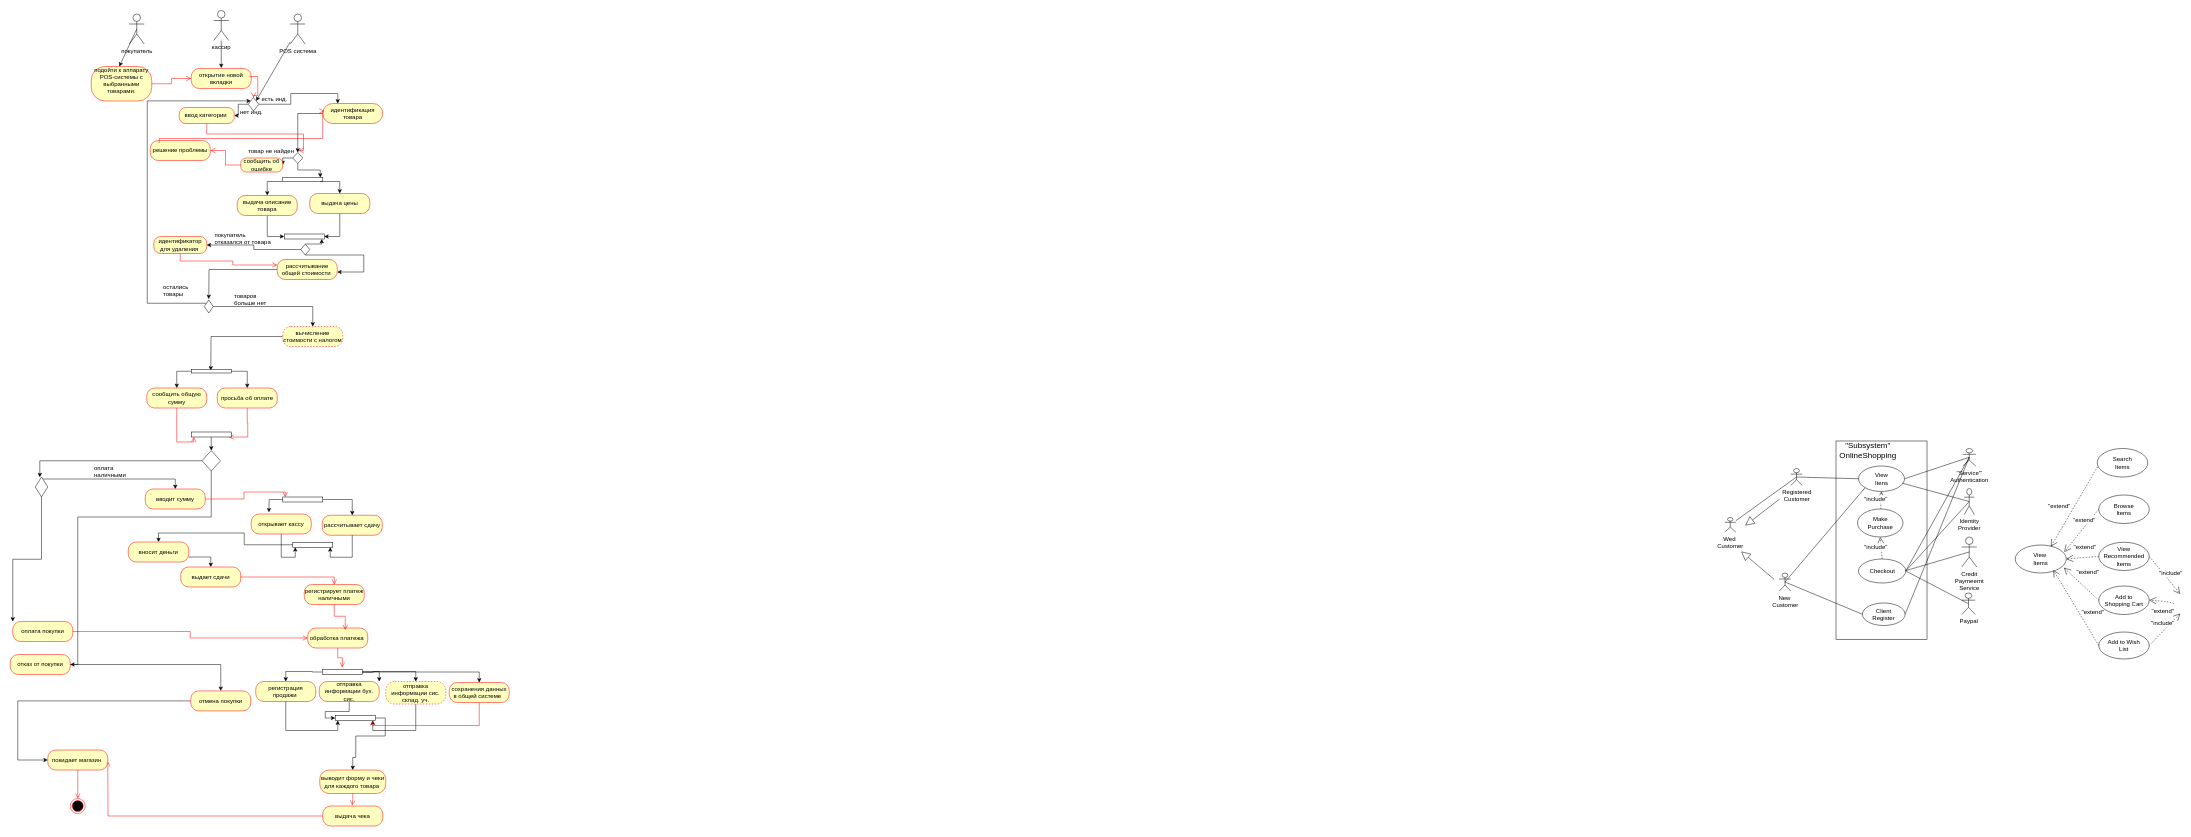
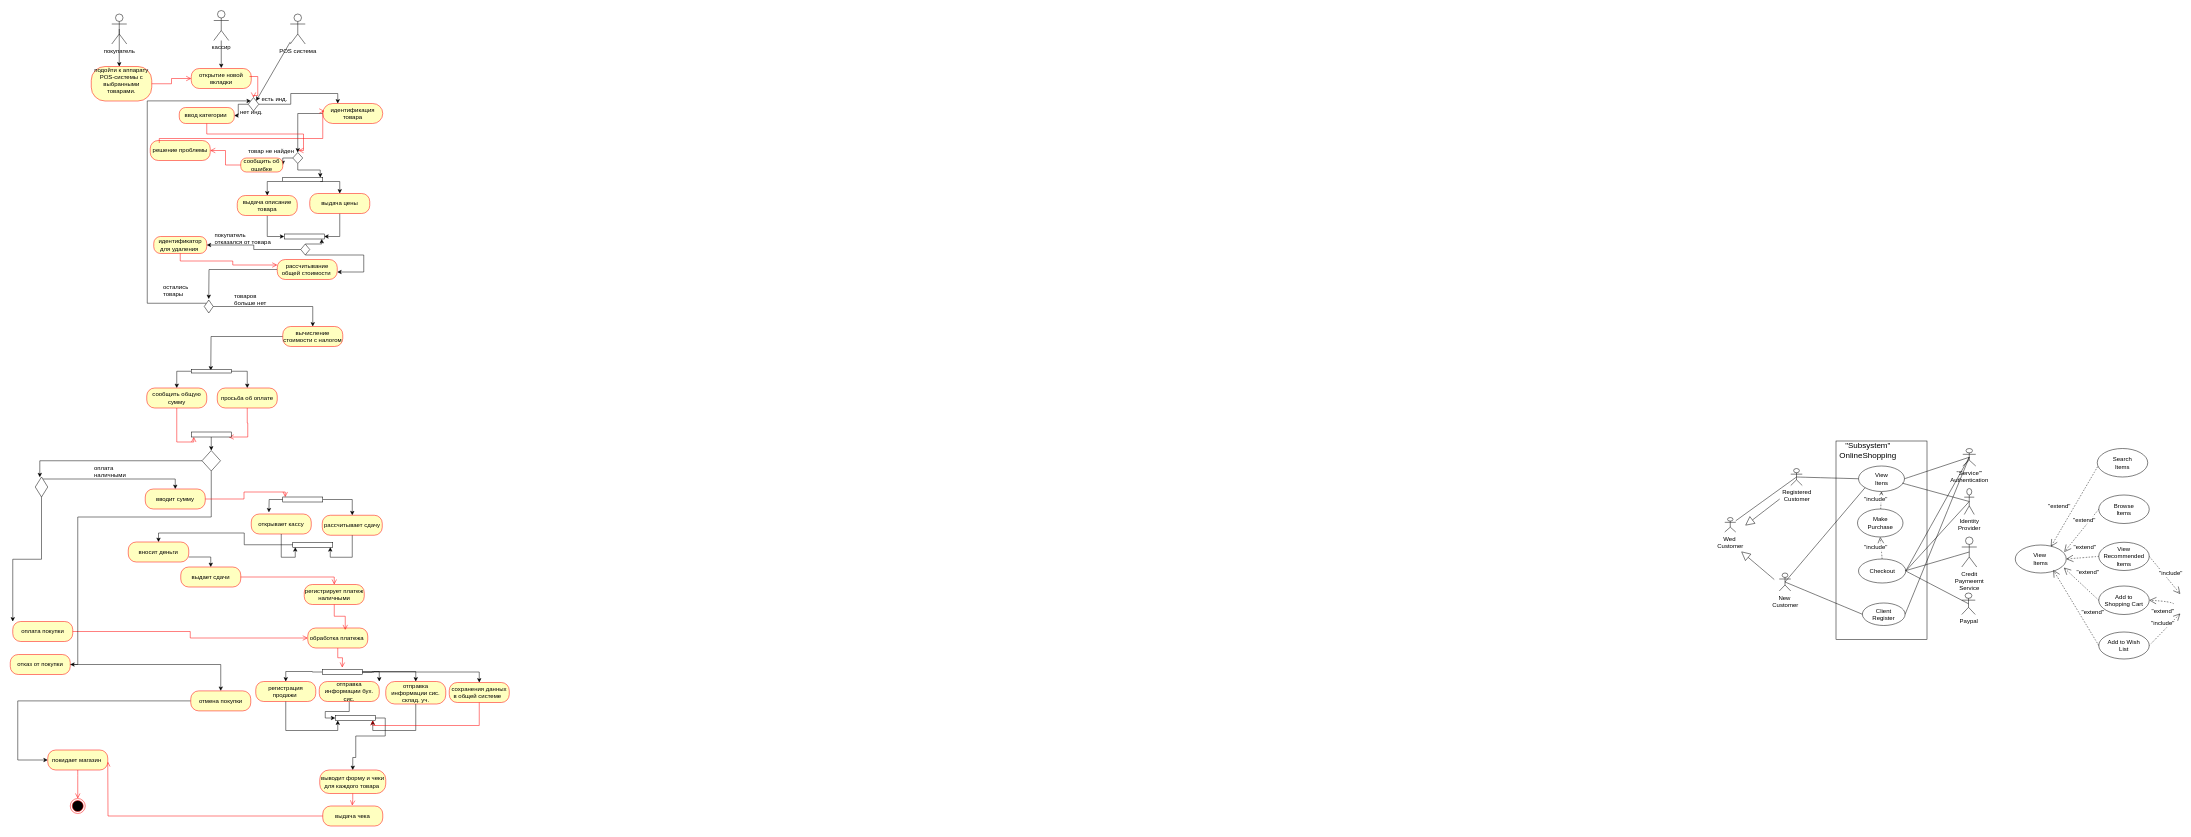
node "покупатель": moved (137, 29) -> (119, 29)
node "вычисление стоимости с налогом": style dashed -> solid
node "отправка информации сис. склад. уч.": style dashed -> solid
